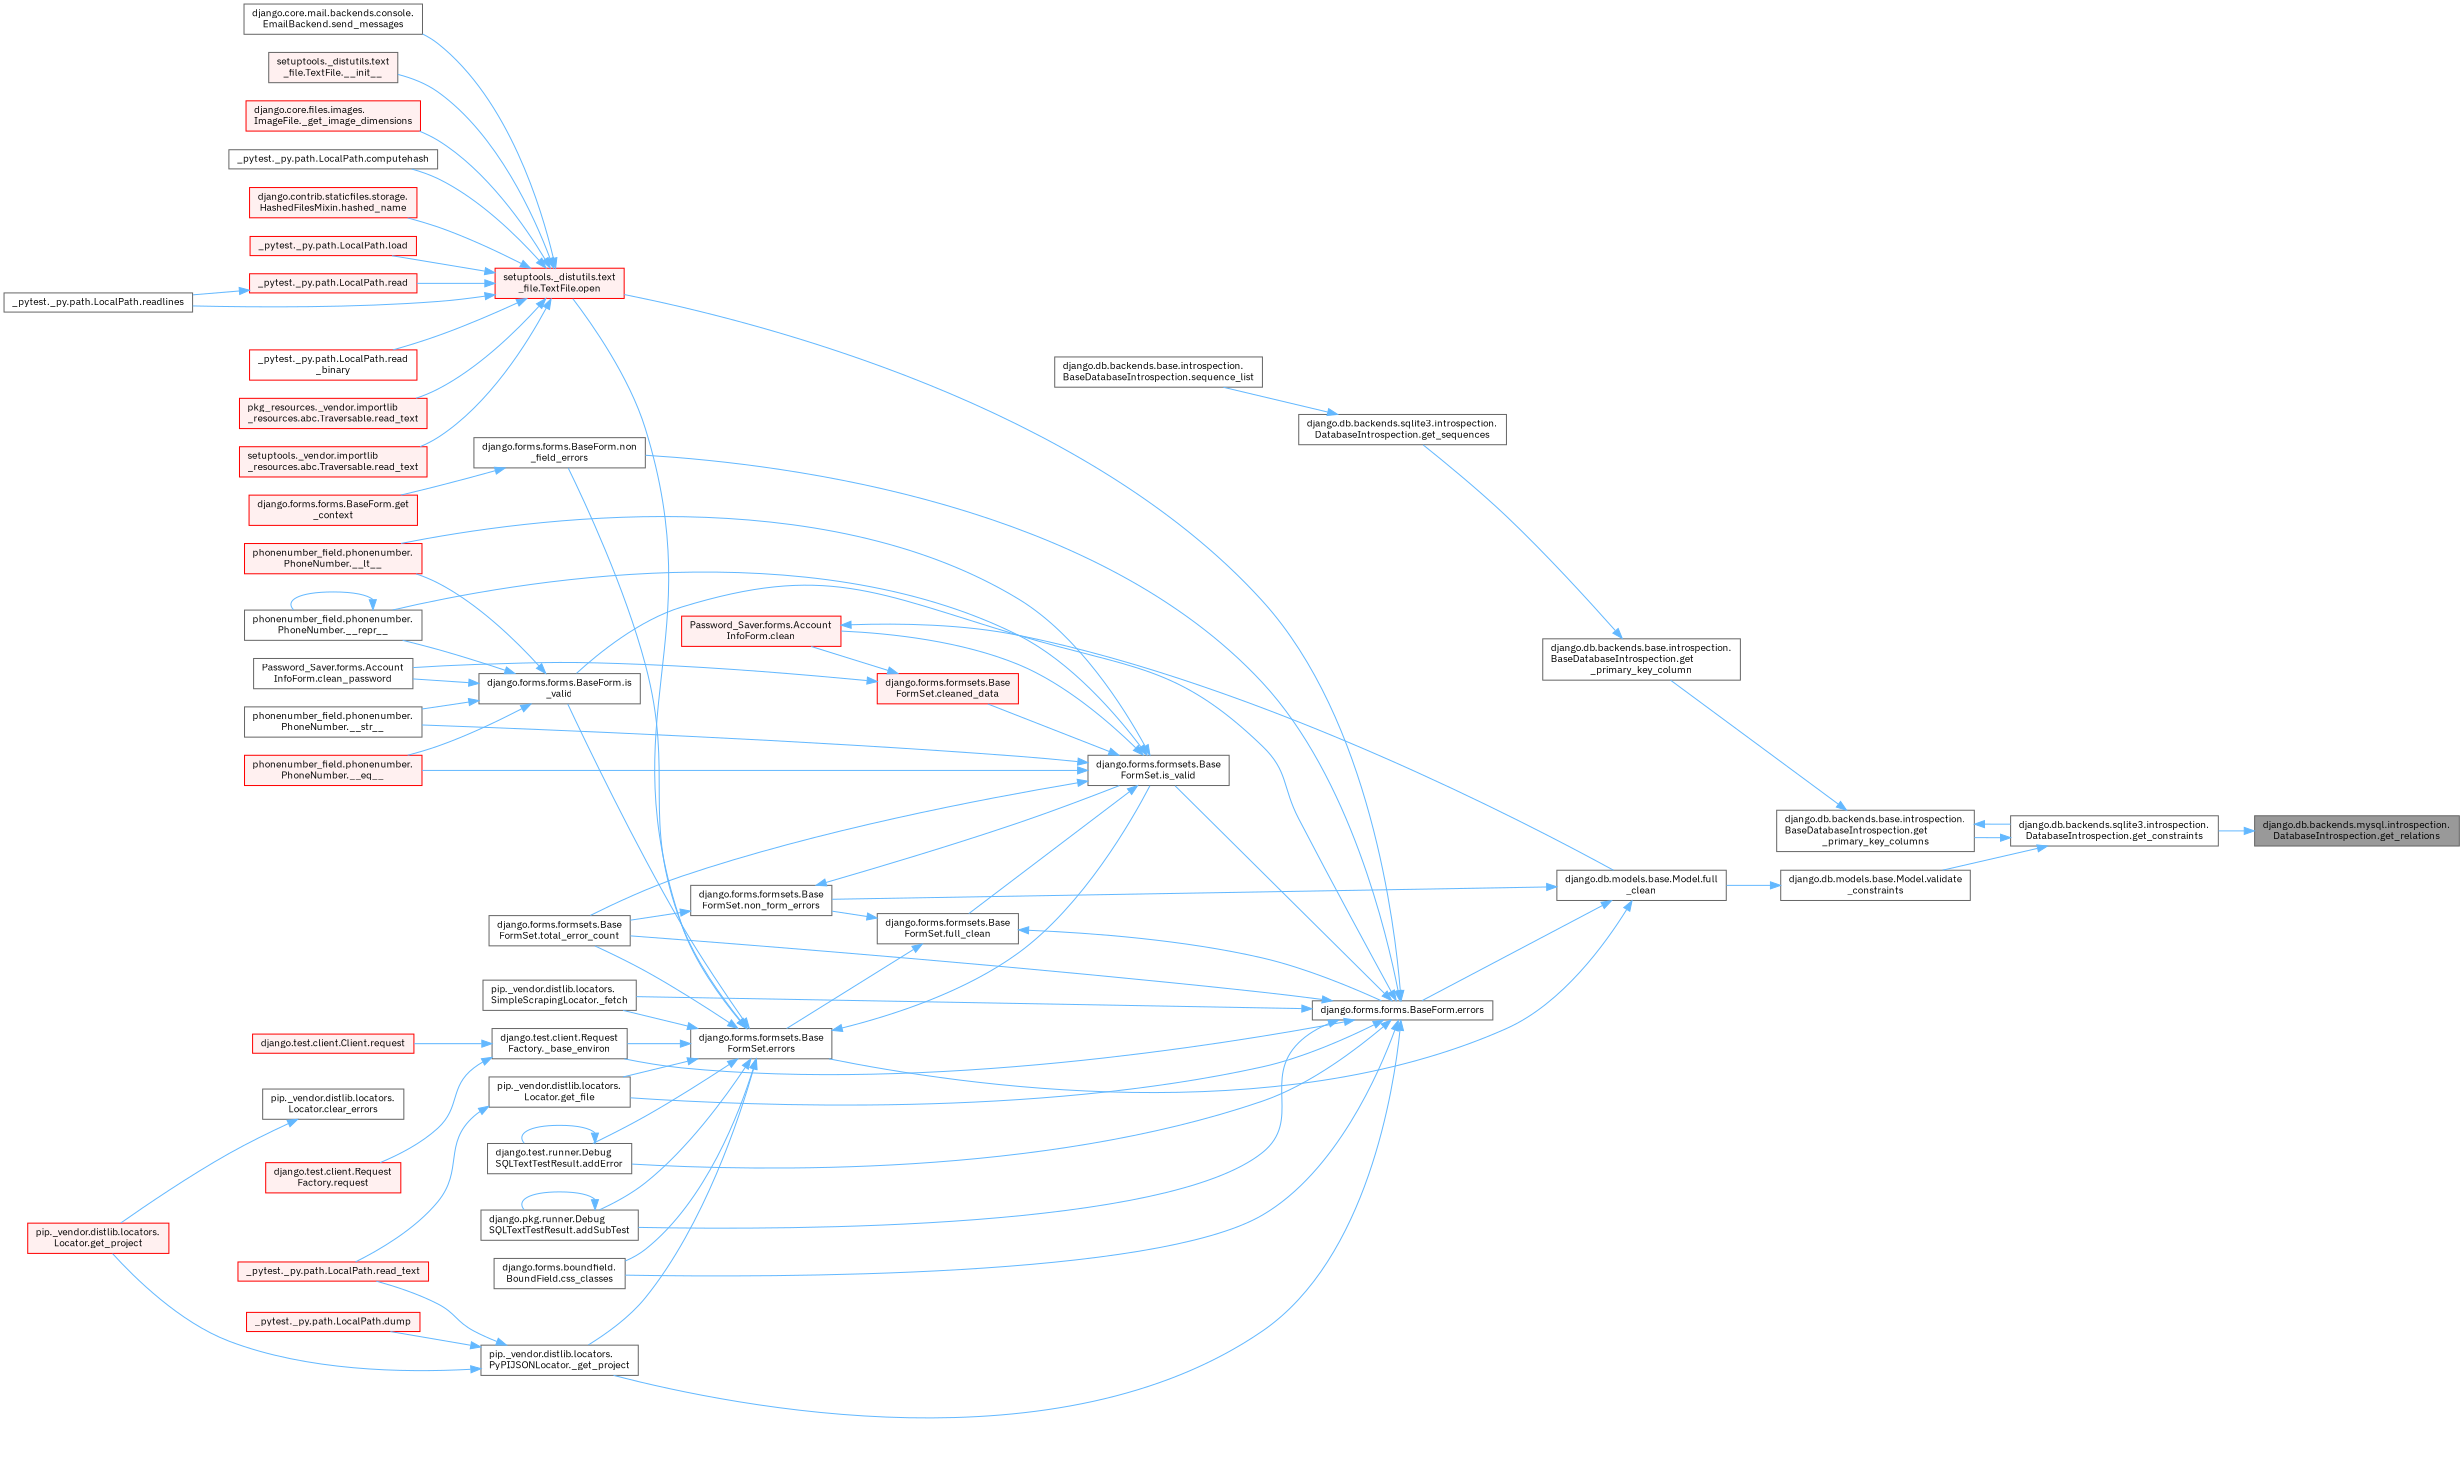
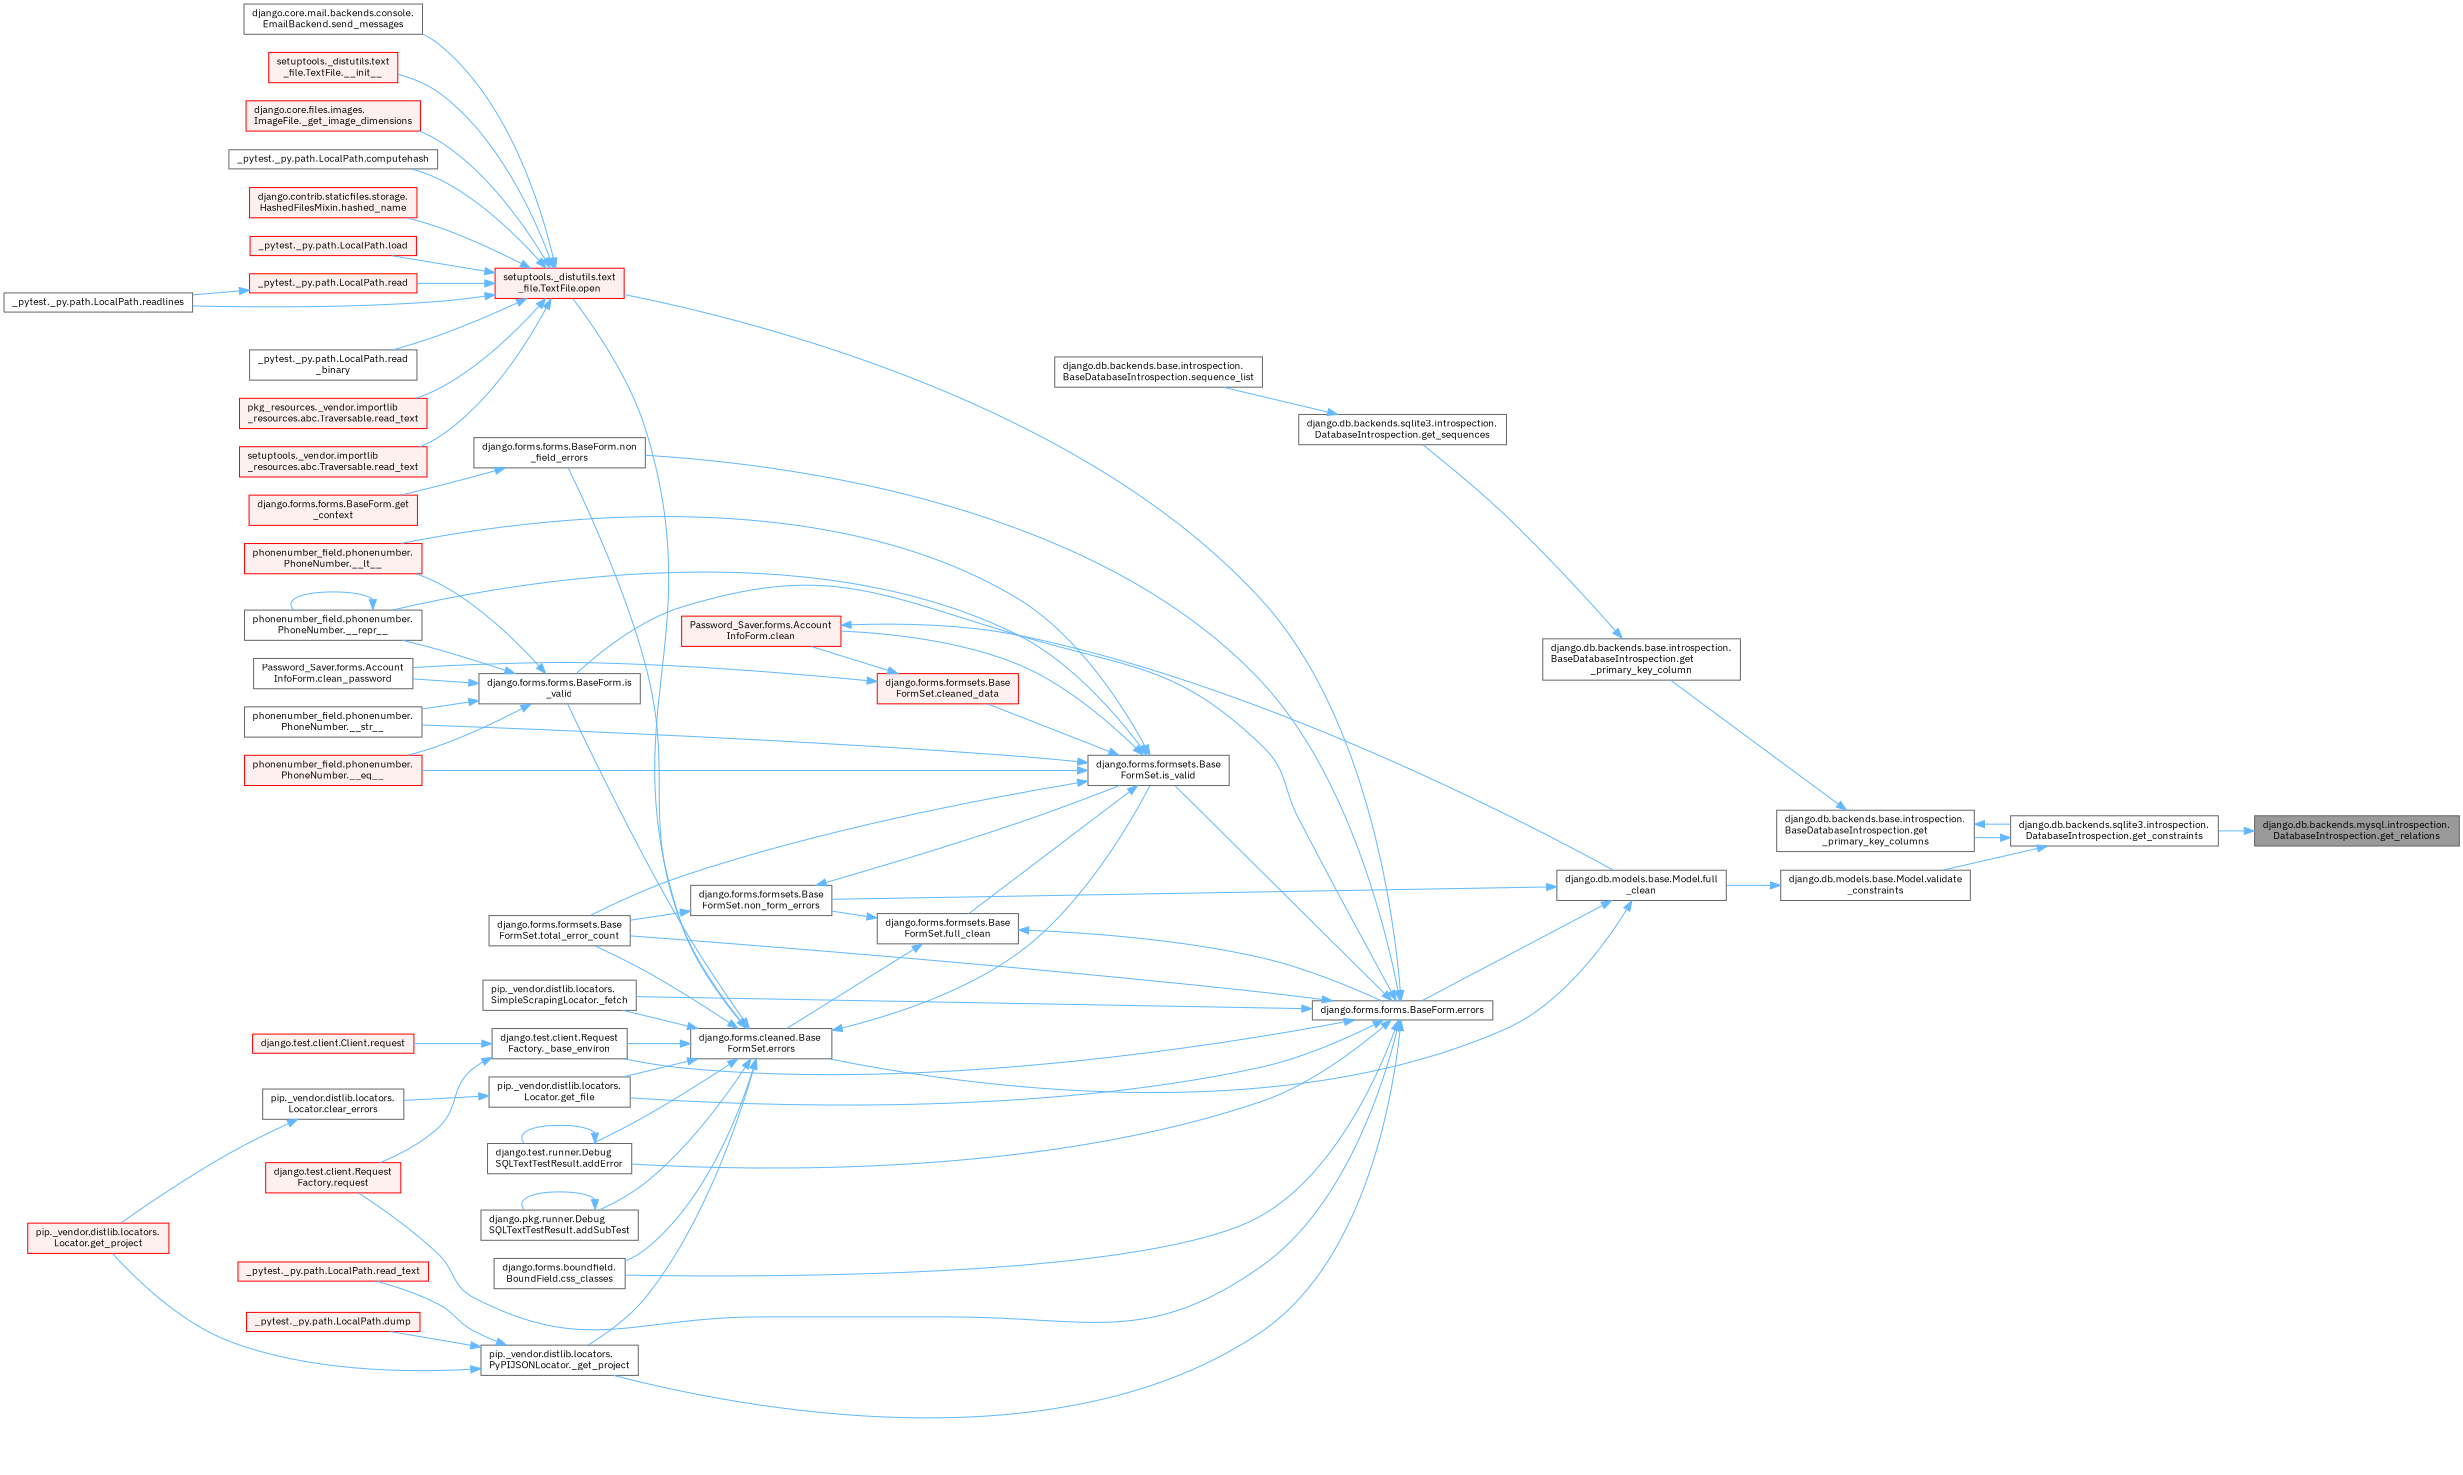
node "setuptools._distutils.text _file.TextFile.__init__": color grey40 -> red
node "_pytest._py.path.LocalPath.read _binary": color red -> grey40
node "django.forms.formsets.Base FormSet.errors": label "django.forms.formsets.Base FormSet.errors" -> "django.forms.cleaned.Base FormSet.errors"
edge "_pytest._py.path.LocalPath.read_text" -> "pip._vendor.distlib.locators. Locator.get_file": now "pip._vendor.distlib.locators. Locator.clear_errors" -> "pip._vendor.distlib.locators. Locator.get_file"
edge "django.pkg.runner.Debug SQLTextTestResult.addSubTest" -> "django.forms.forms.BaseForm.errors": now "django.test.client.Request Factory.request" -> "django.forms.forms.BaseForm.errors"
